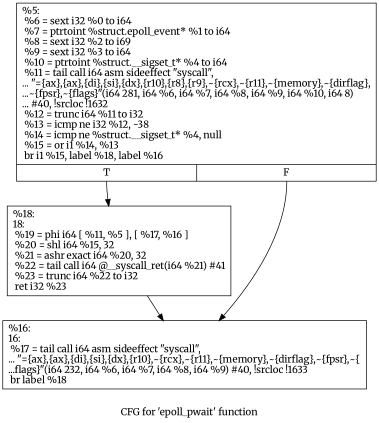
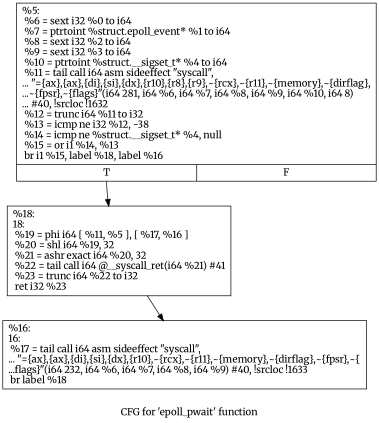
node "%5:": text "%8 = sext i32 %2 to i69" -> "%8 = sext i32 %2 to i64"
node "%18:": text "%20 = shl i64 %15, 32" -> "%20 = shl i64 %19, 32"
edge "%5:" -> "%16:": removed
